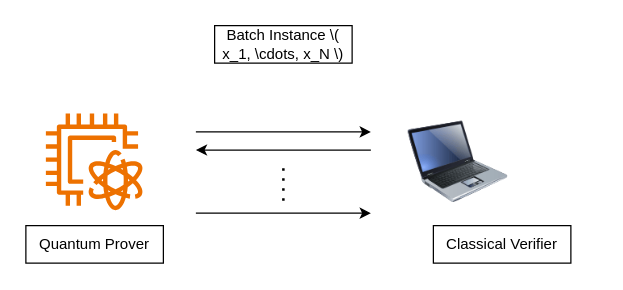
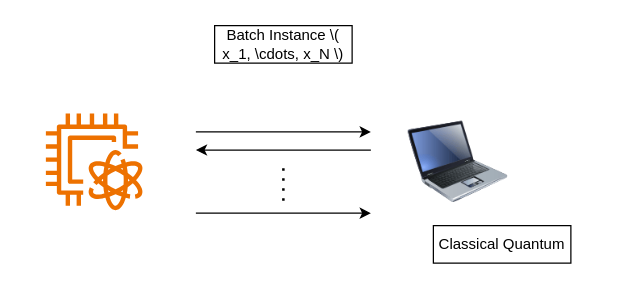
node "Quantum Prover": removed
node "Classical Verifier": label "Classical Verifier" -> "Classical Quantum"
